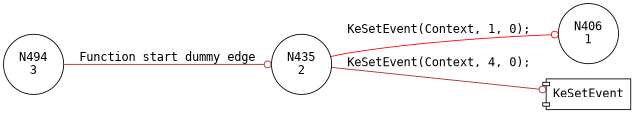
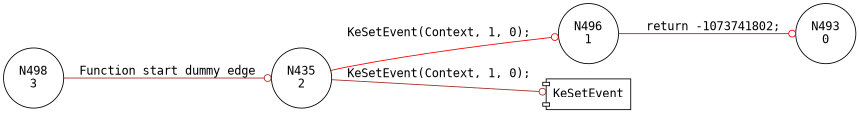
node "N406 1": label "N406 1" -> "N496 1"
node "N493 0": added
edge "N435 2" -> "KeSetEvent": label "KeSetEvent(Context, 4, 0);" -> "KeSetEvent(Context, 1, 0);"
node "N494 3": label "N494 3" -> "N498 3"
